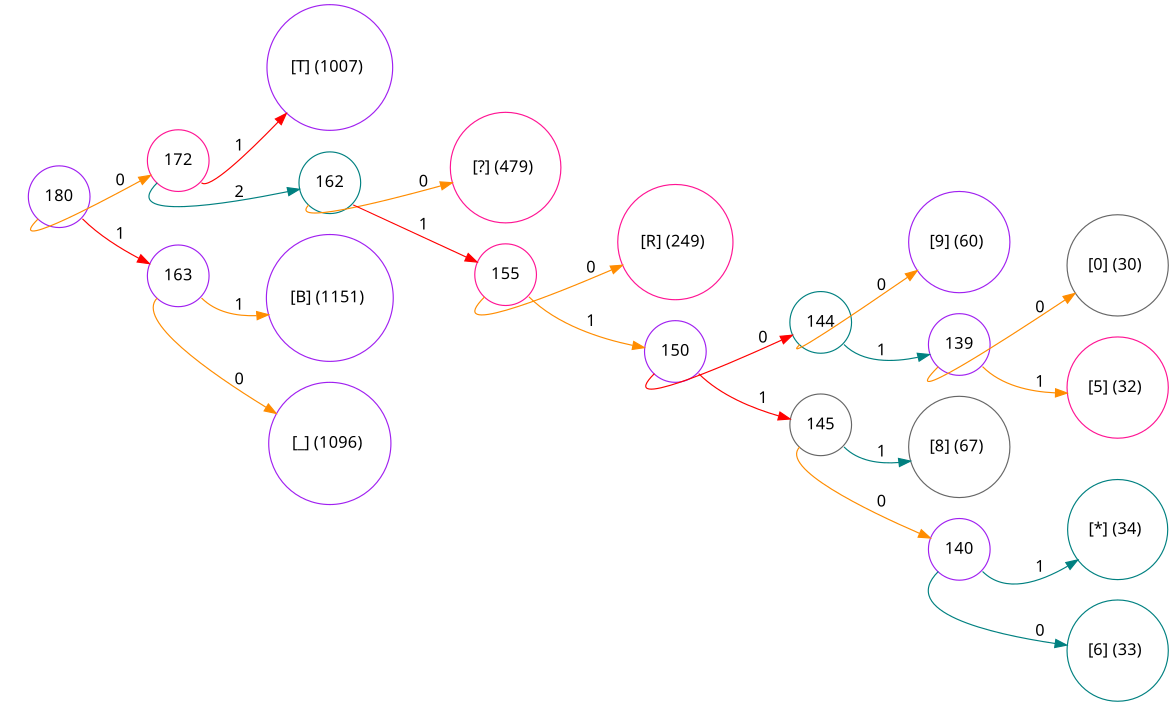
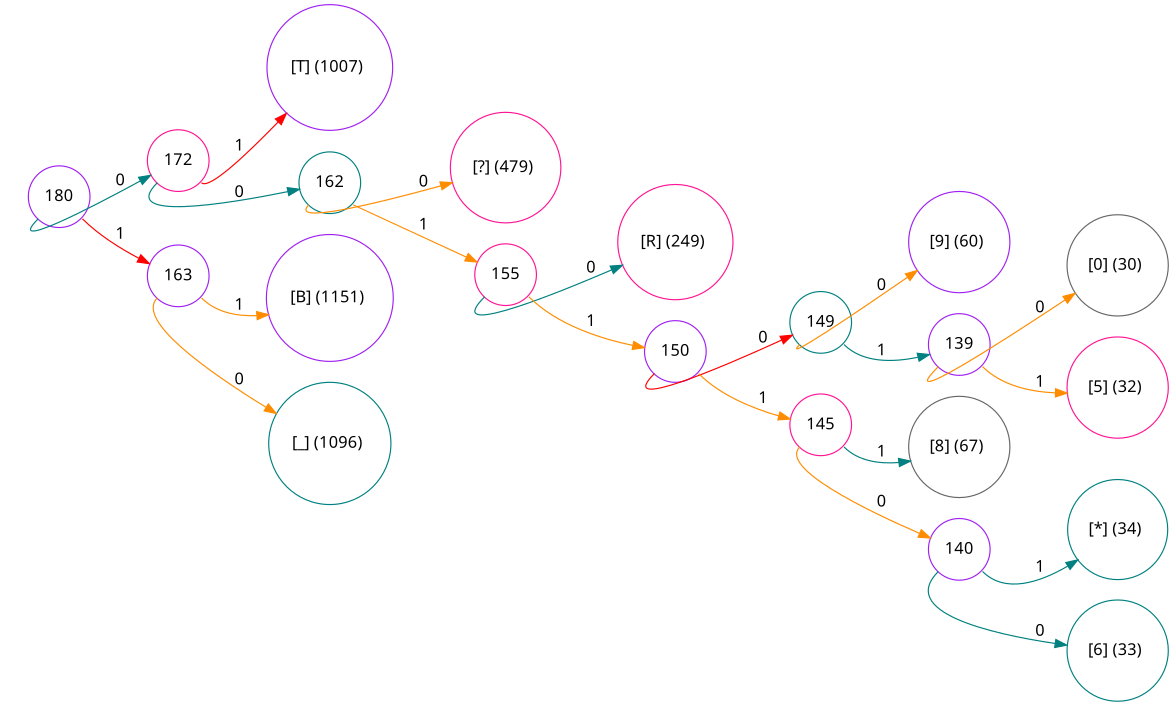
edge "172" -> "162": label " 2" -> " 0"
edge "180" -> "172": color darkorange -> teal
edge "162" -> "155": color red -> darkorange
edge "155" -> "[R] (249)": color darkorange -> teal
node "144": label "144" -> "149"
edge "150" -> "145": color red -> darkorange
node "145": color gray40 -> deeppink
node "[_] (1096)": color purple -> teal
